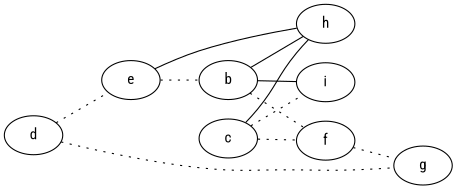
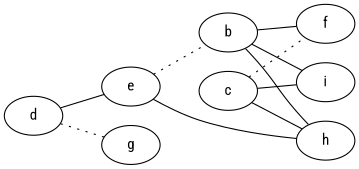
edge "b" -- "f": style dotted -> solid
edge "e" -- "d": style dotted -> solid
edge "i" -- "c": style dotted -> solid
edge "f" -- "g": removed
